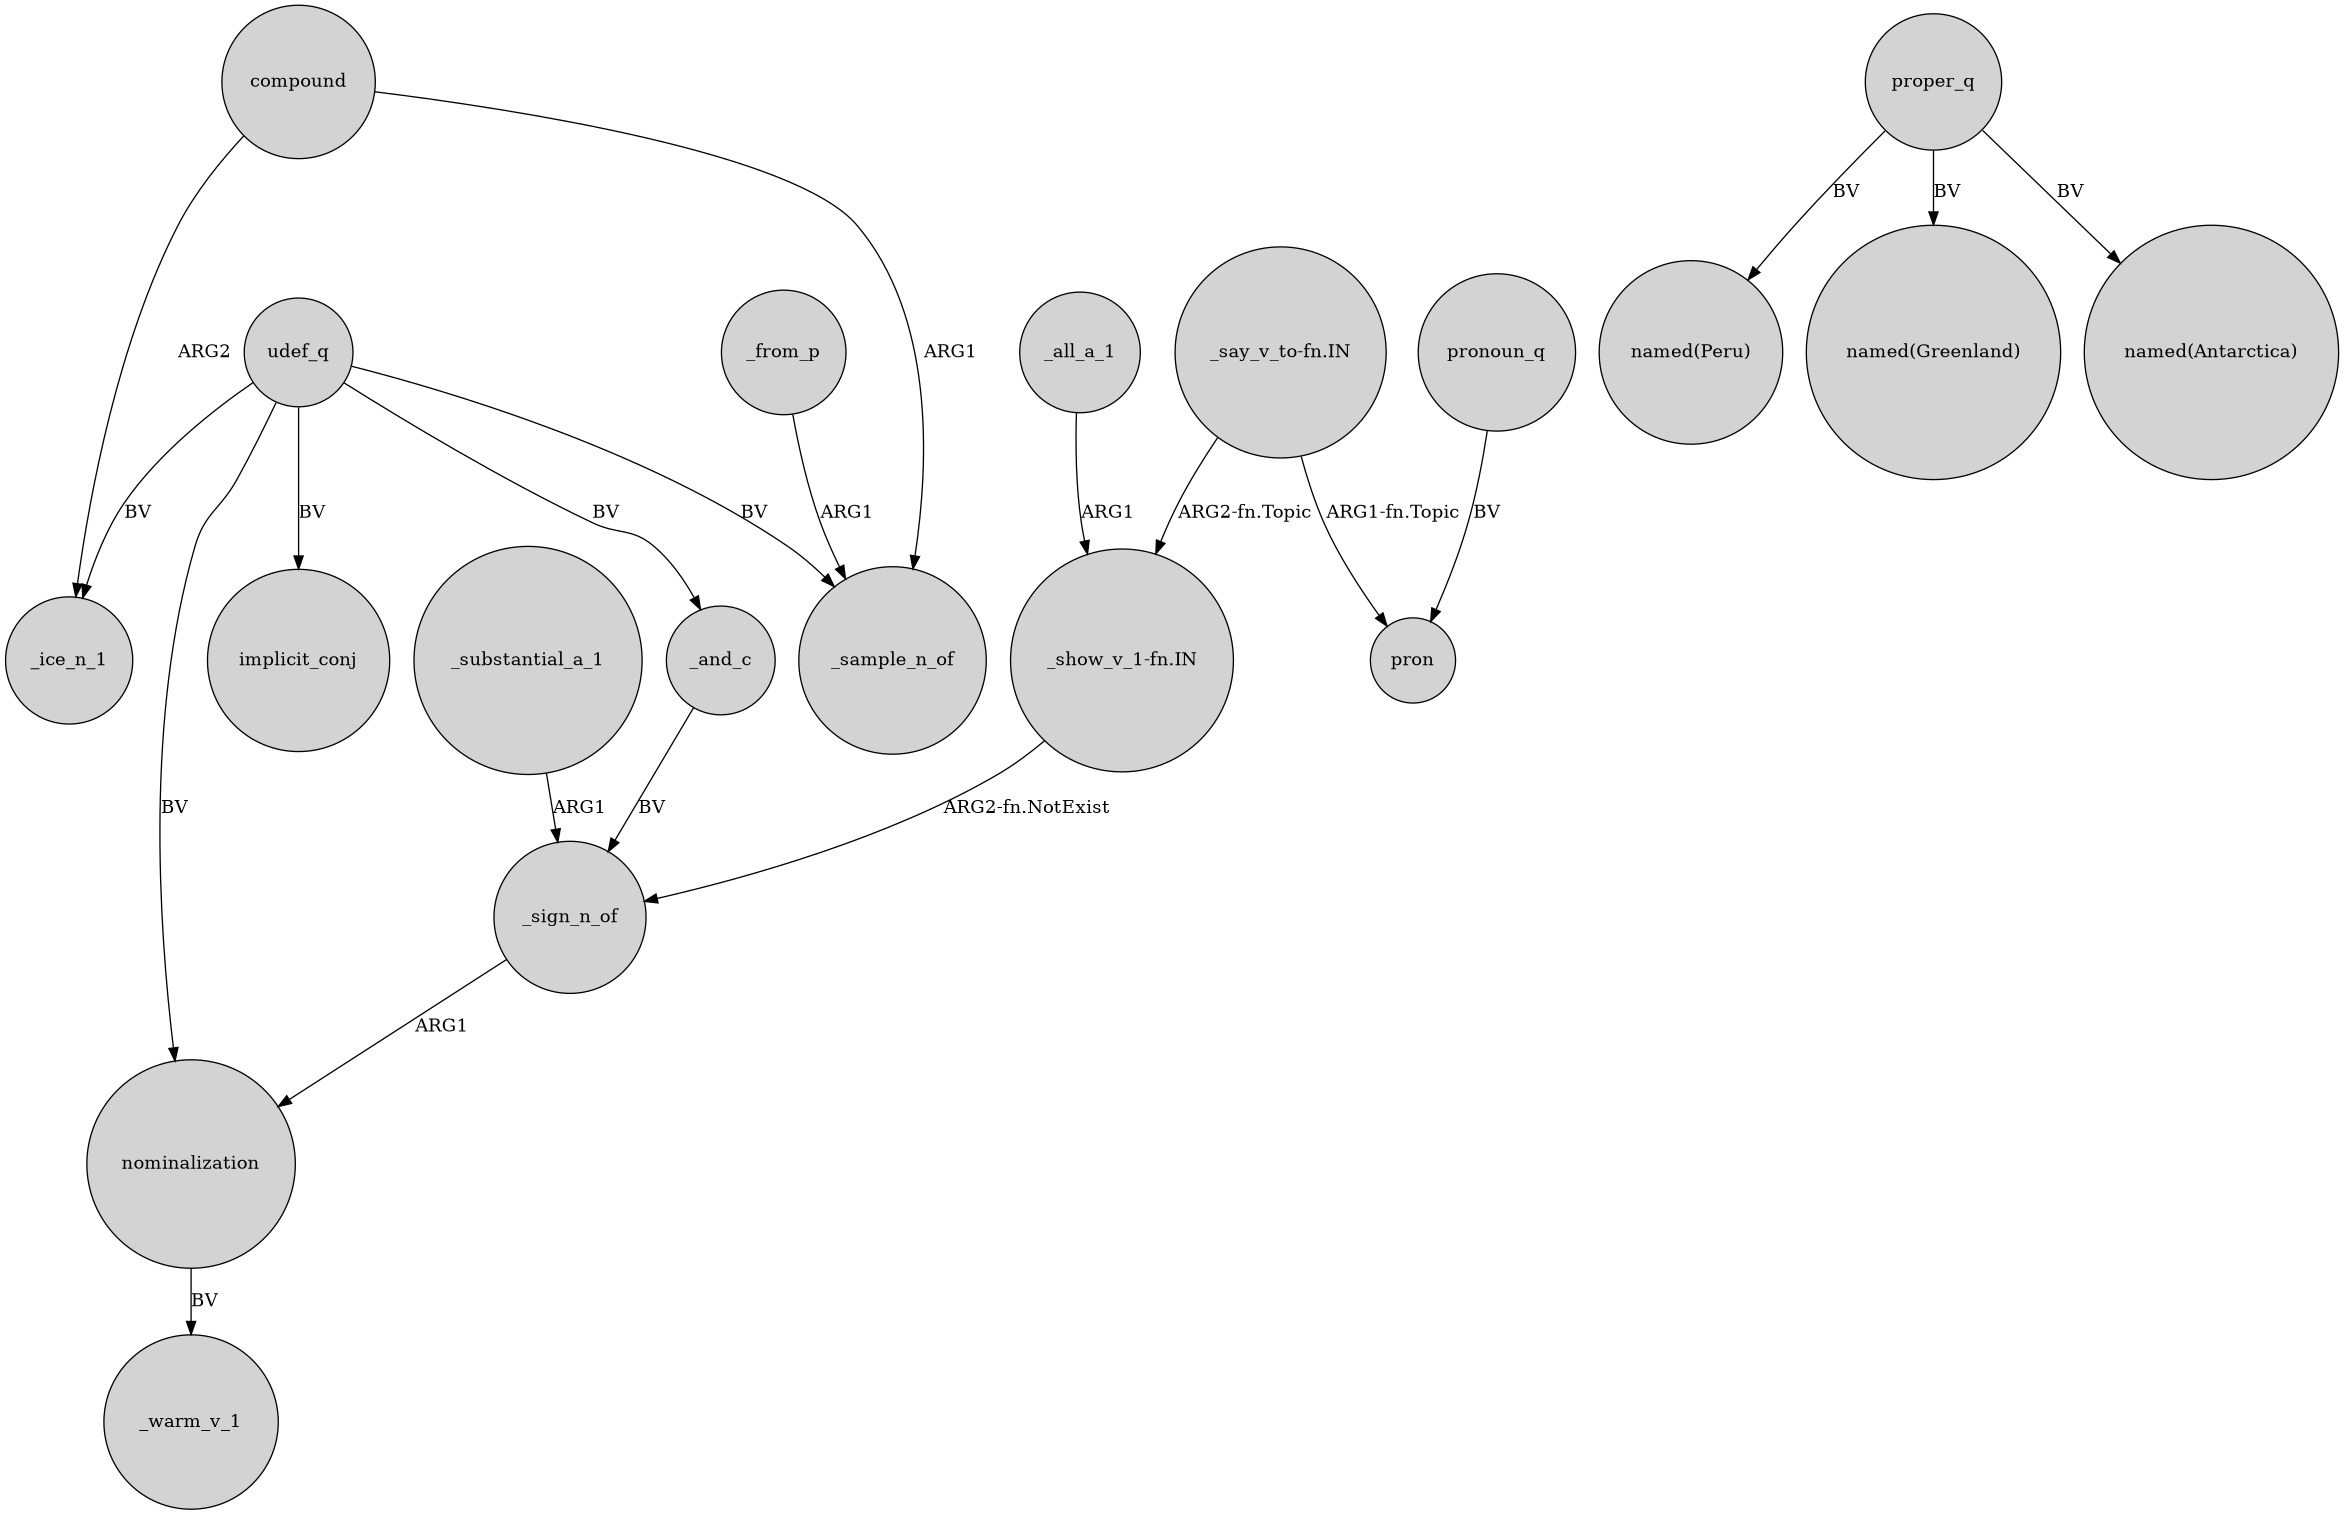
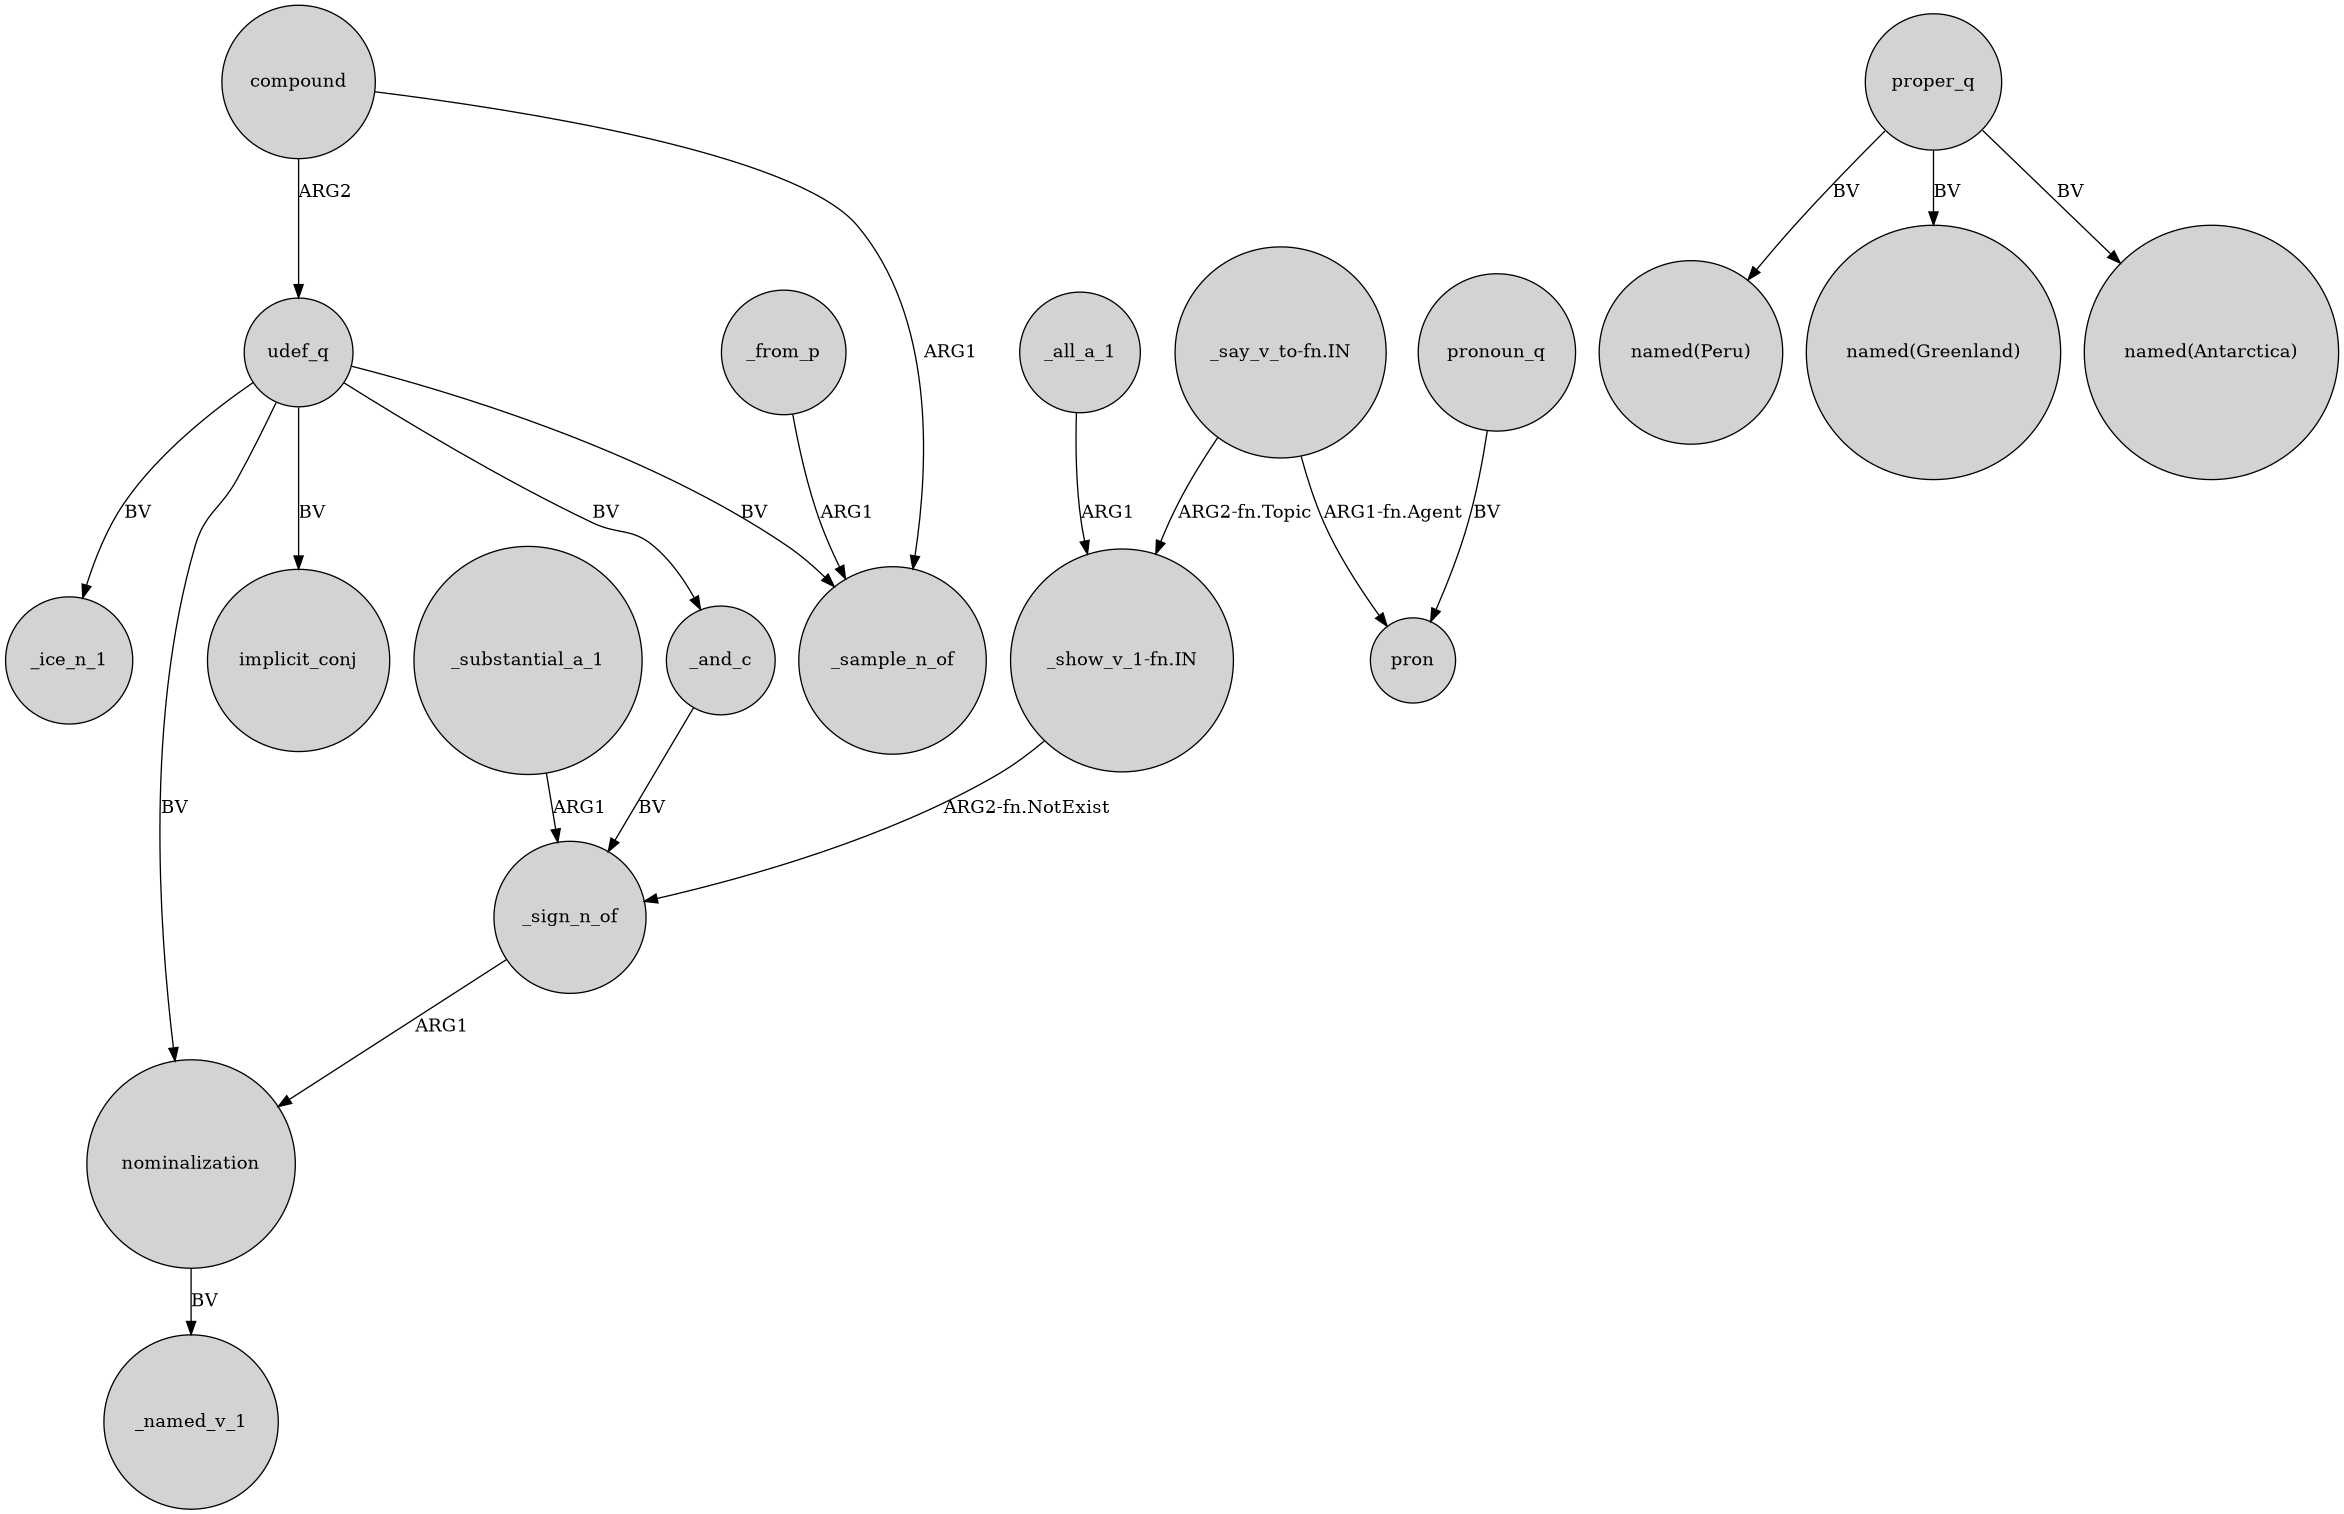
edge "compound" -> "_ice_n_1": now "compound" -> "udef_q"
edge "_say_v_to-fn.IN" -> "pron": label "ARG1-fn.Topic" -> "ARG1-fn.Agent"
node "_warm_v_1": label "_warm_v_1" -> "_named_v_1"
